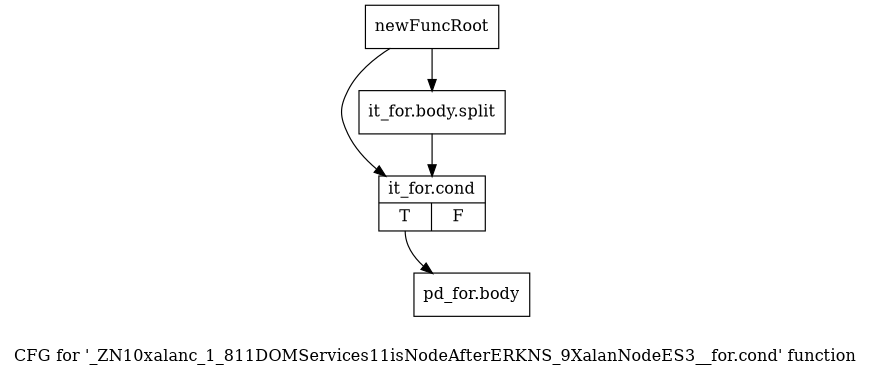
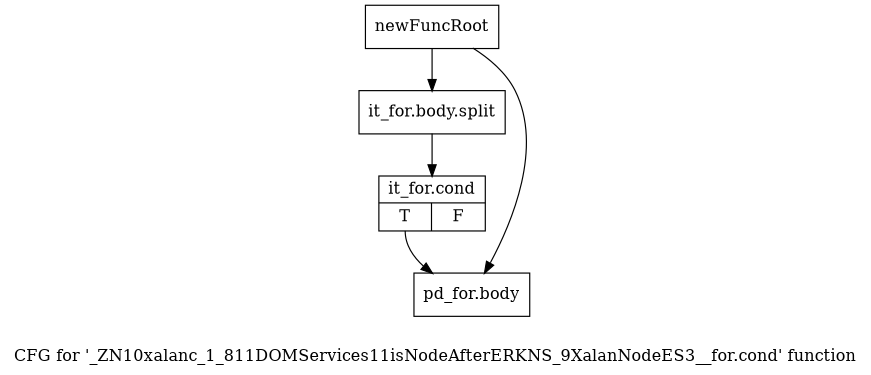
edge "newFuncRoot" -> "it_for.cond": now "newFuncRoot" -> "pd_for.body"
